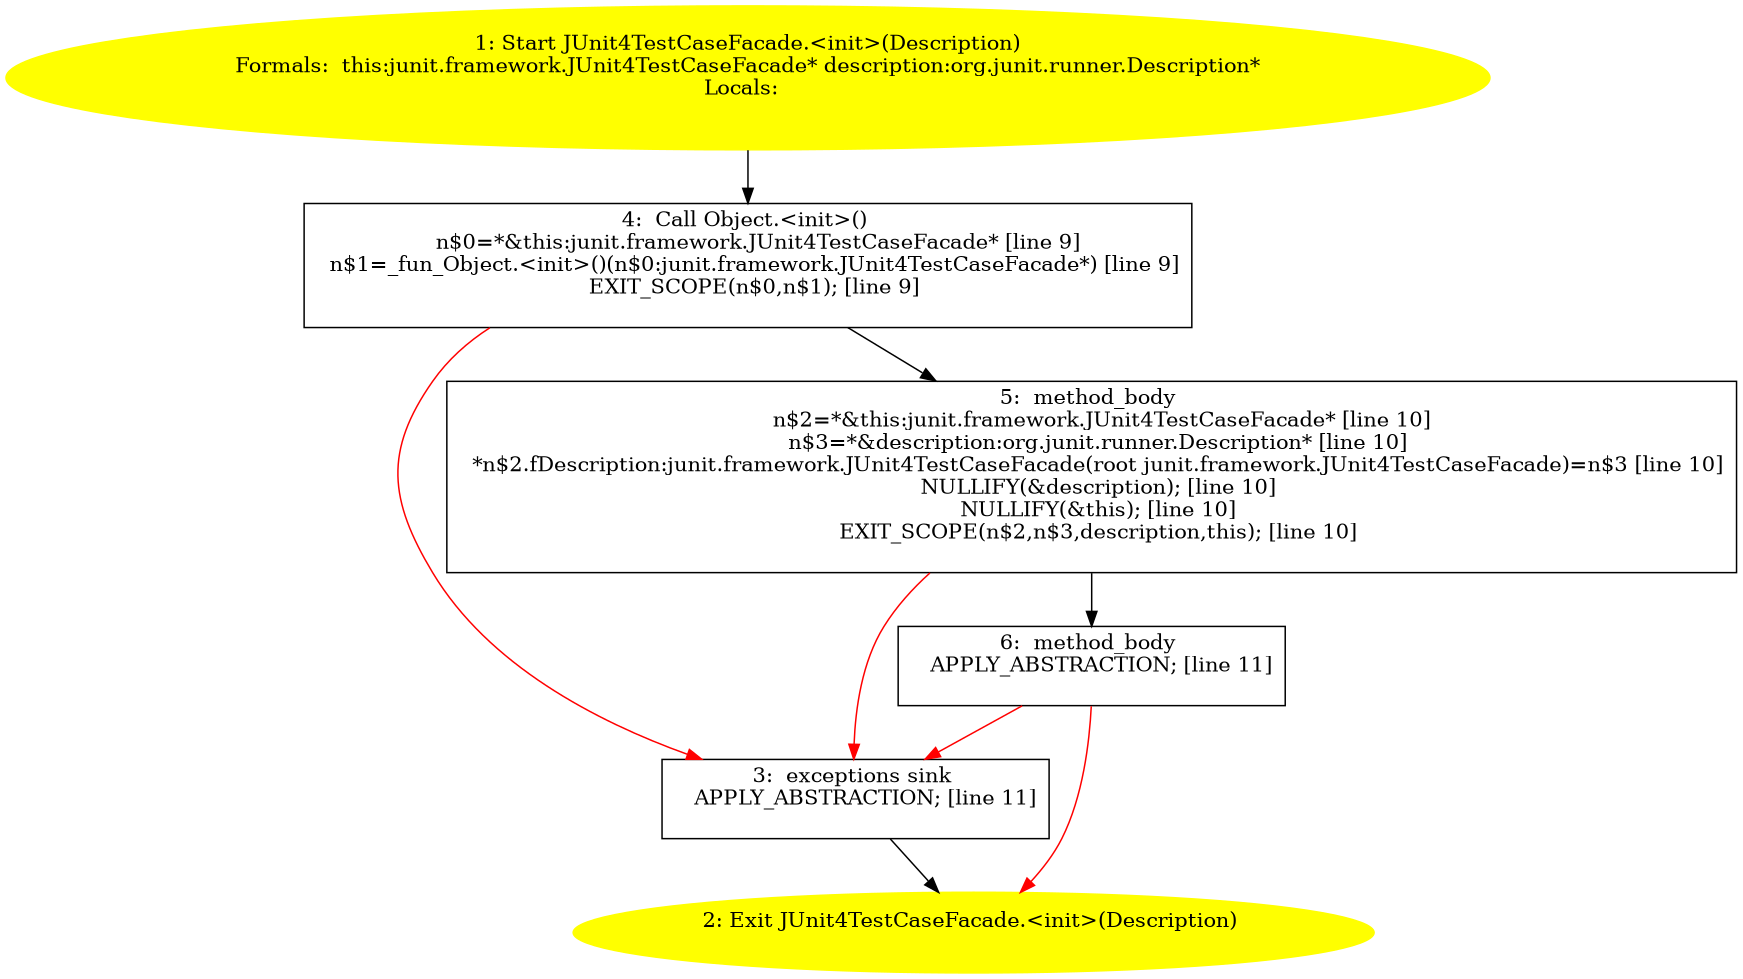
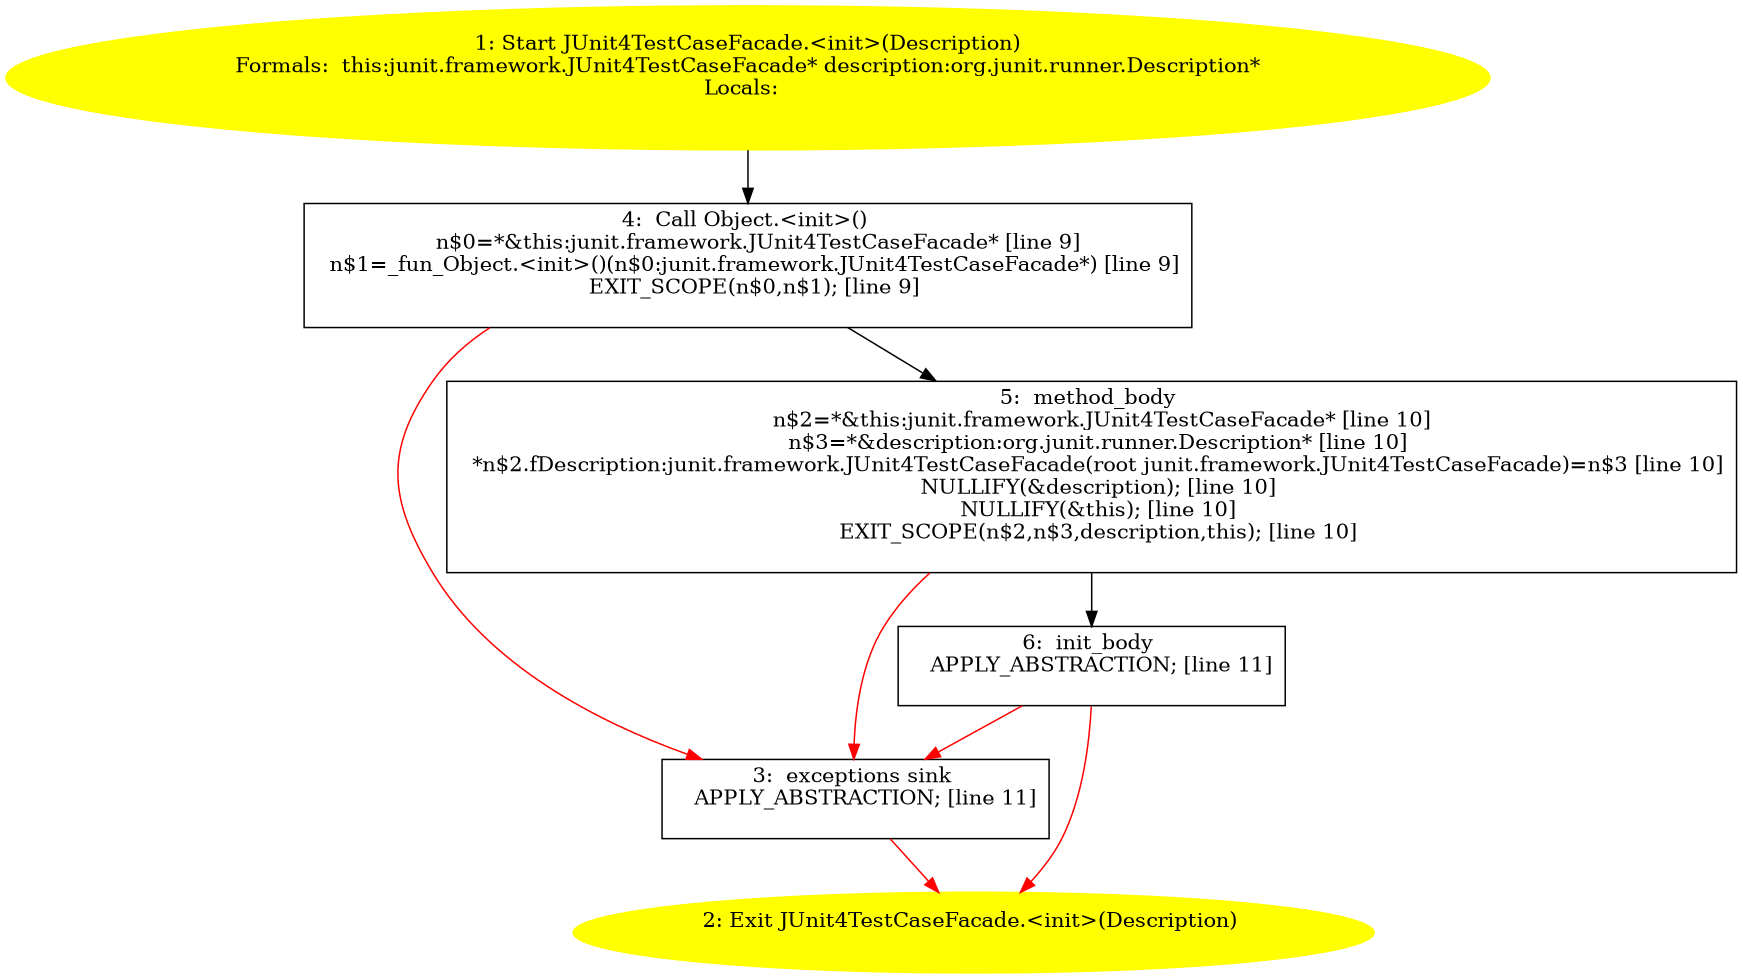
node "6:  method_body APPLY_ABSTRACTION; [line 11]": label "6:  method_body APPLY_ABSTRACTION; [line 11]" -> "6:  init_body APPLY_ABSTRACTION; [line 11]"
edge "3:  exceptions sink APPLY_ABSTRACTION; [line 11]" -> "2: Exit JUnit4TestCaseFacade.<init>(Description)": color black -> red
